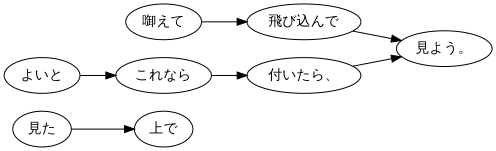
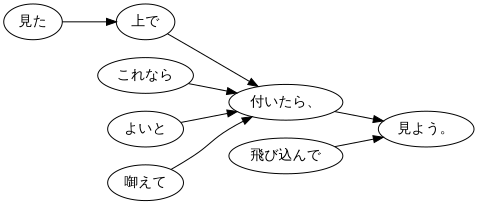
edge "啣えて" -> "飛び込んで": now "啣えて" -> "付いたら、"
edge "上で" -> "付いたら、": added
edge "よいと" -> "これなら": now "よいと" -> "付いたら、"
